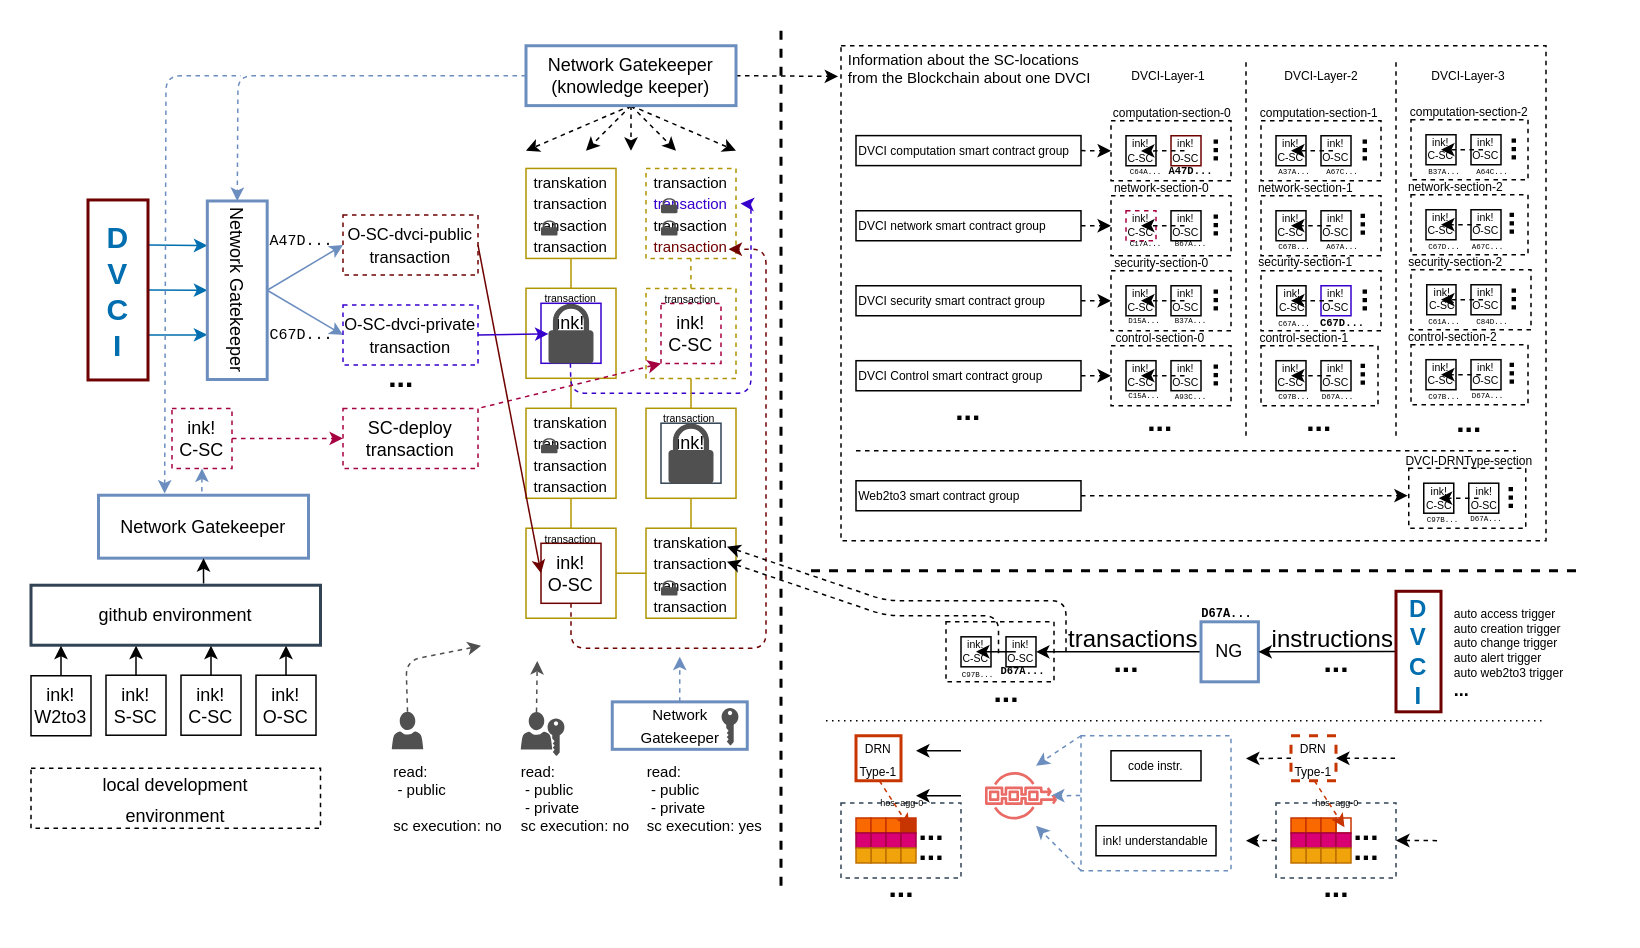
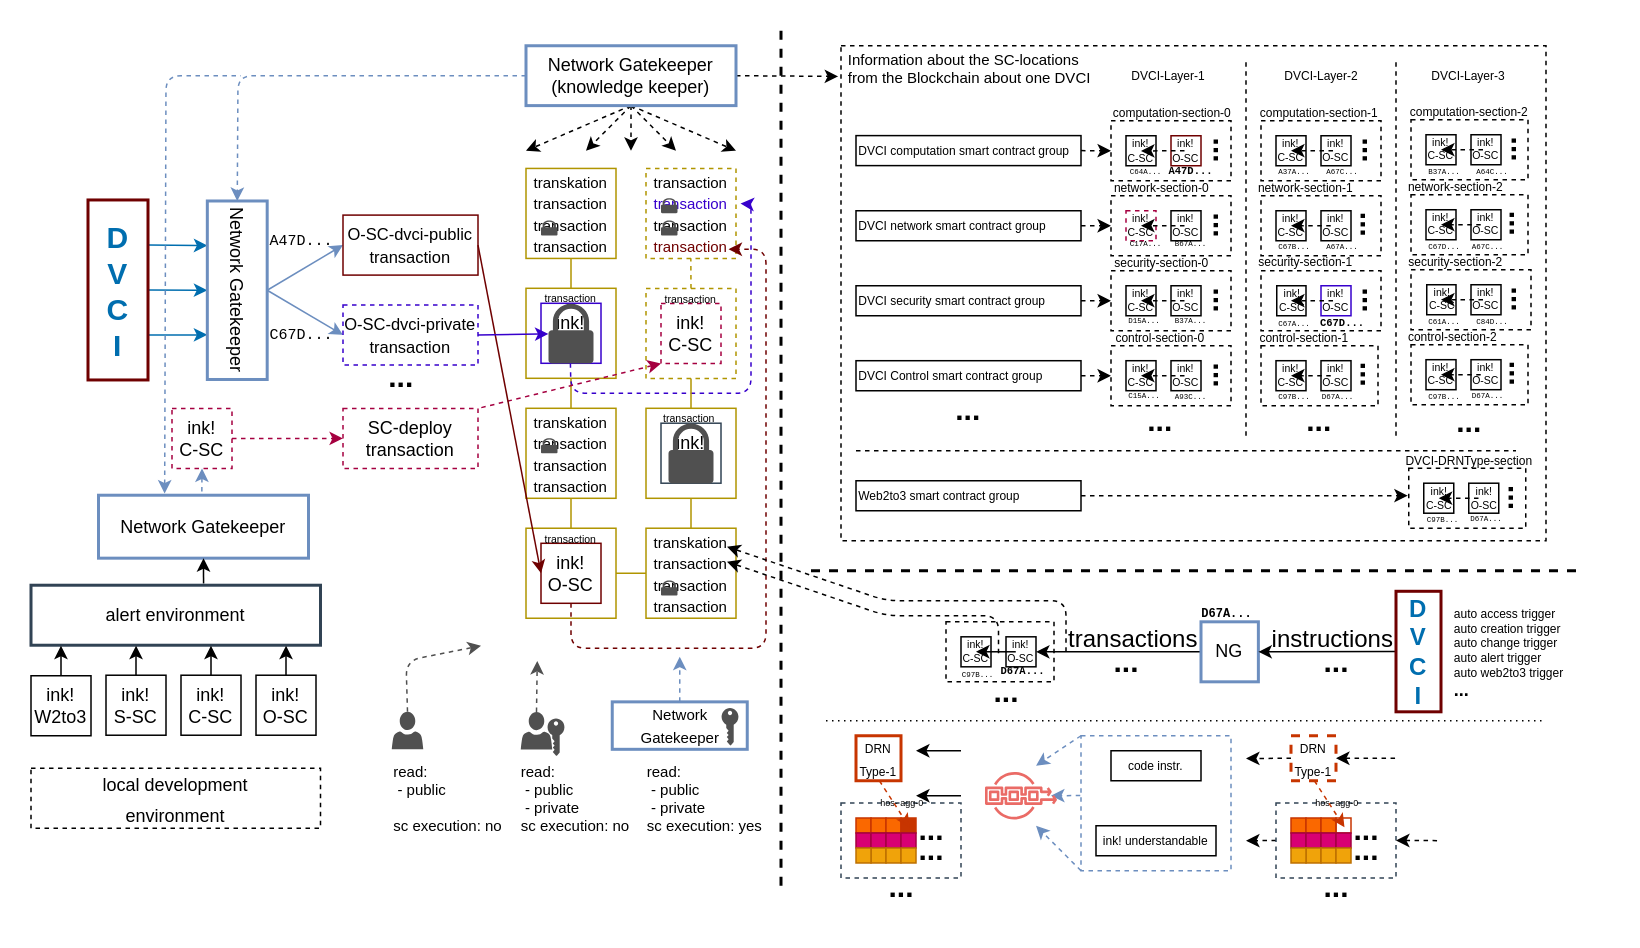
node "O-SC-dvci-public transaction": style dashed -> solid
node "github environment": label "github environment" -> "alert environment"
